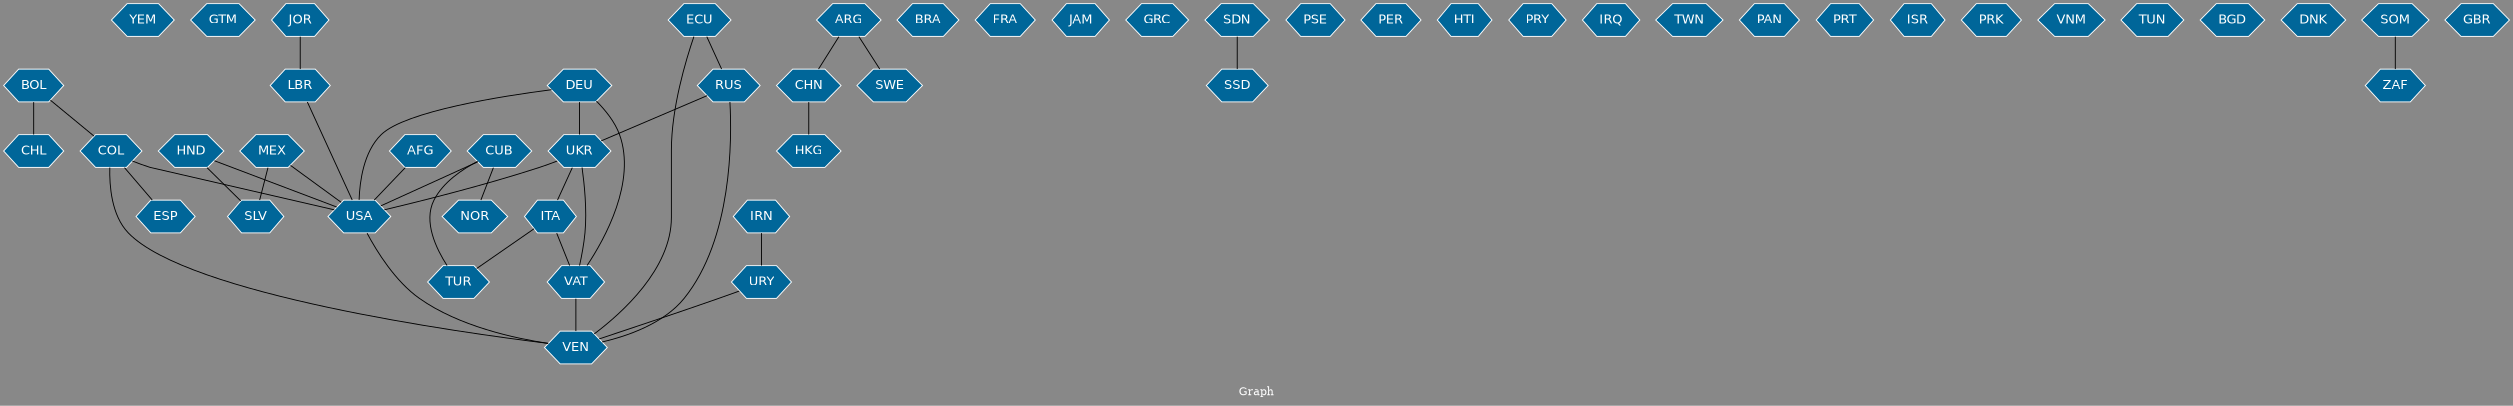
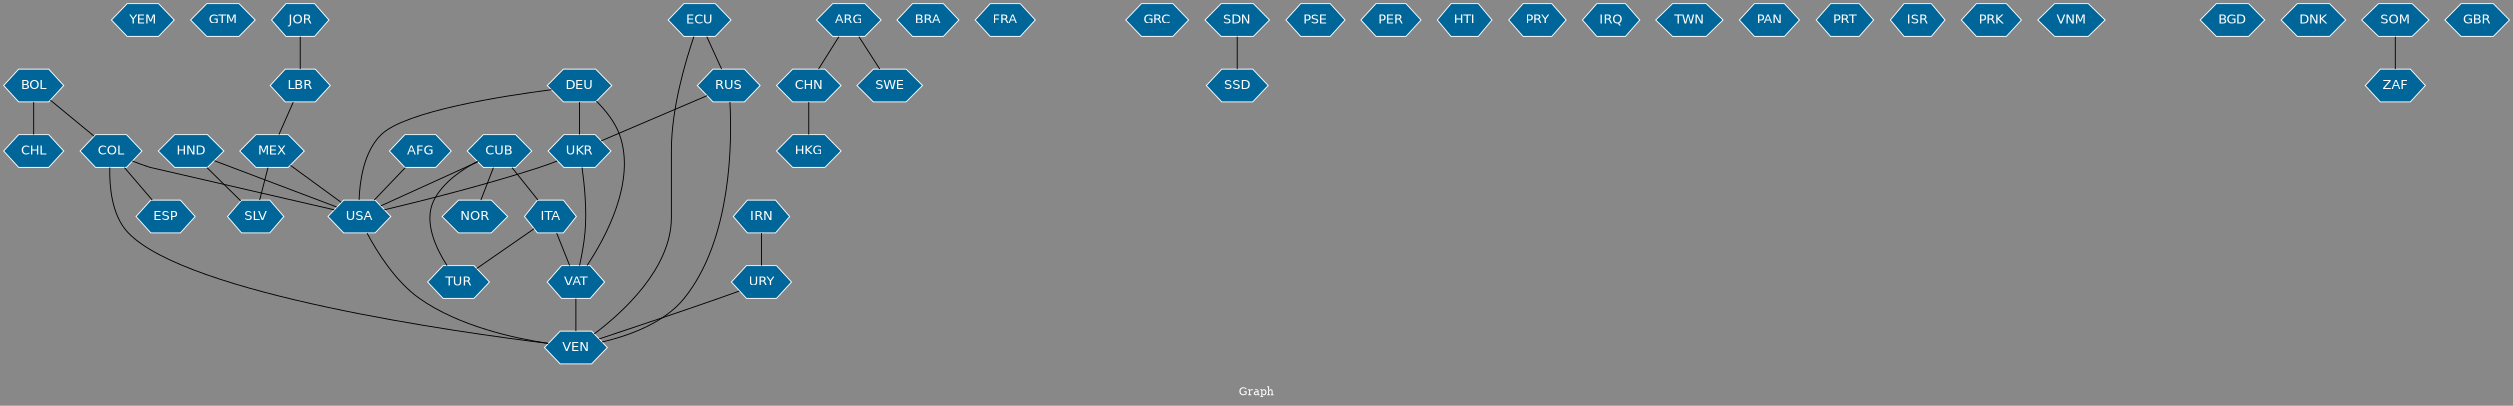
node "JAM": removed
node "TUN": removed
edge "LBR" -- "USA": now "LBR" -- "MEX"
edge "UKR" -- "ITA": now "CUB" -- "ITA"
